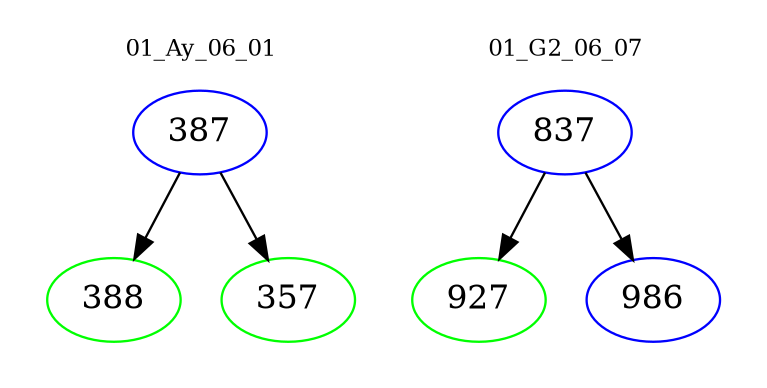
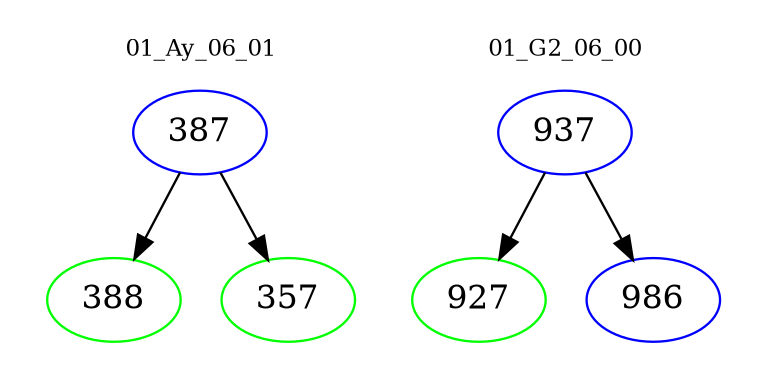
cluster "01_G2_06_07": label "01_G2_06_07" -> "01_G2_06_00"
node "837": label "837" -> "937"
